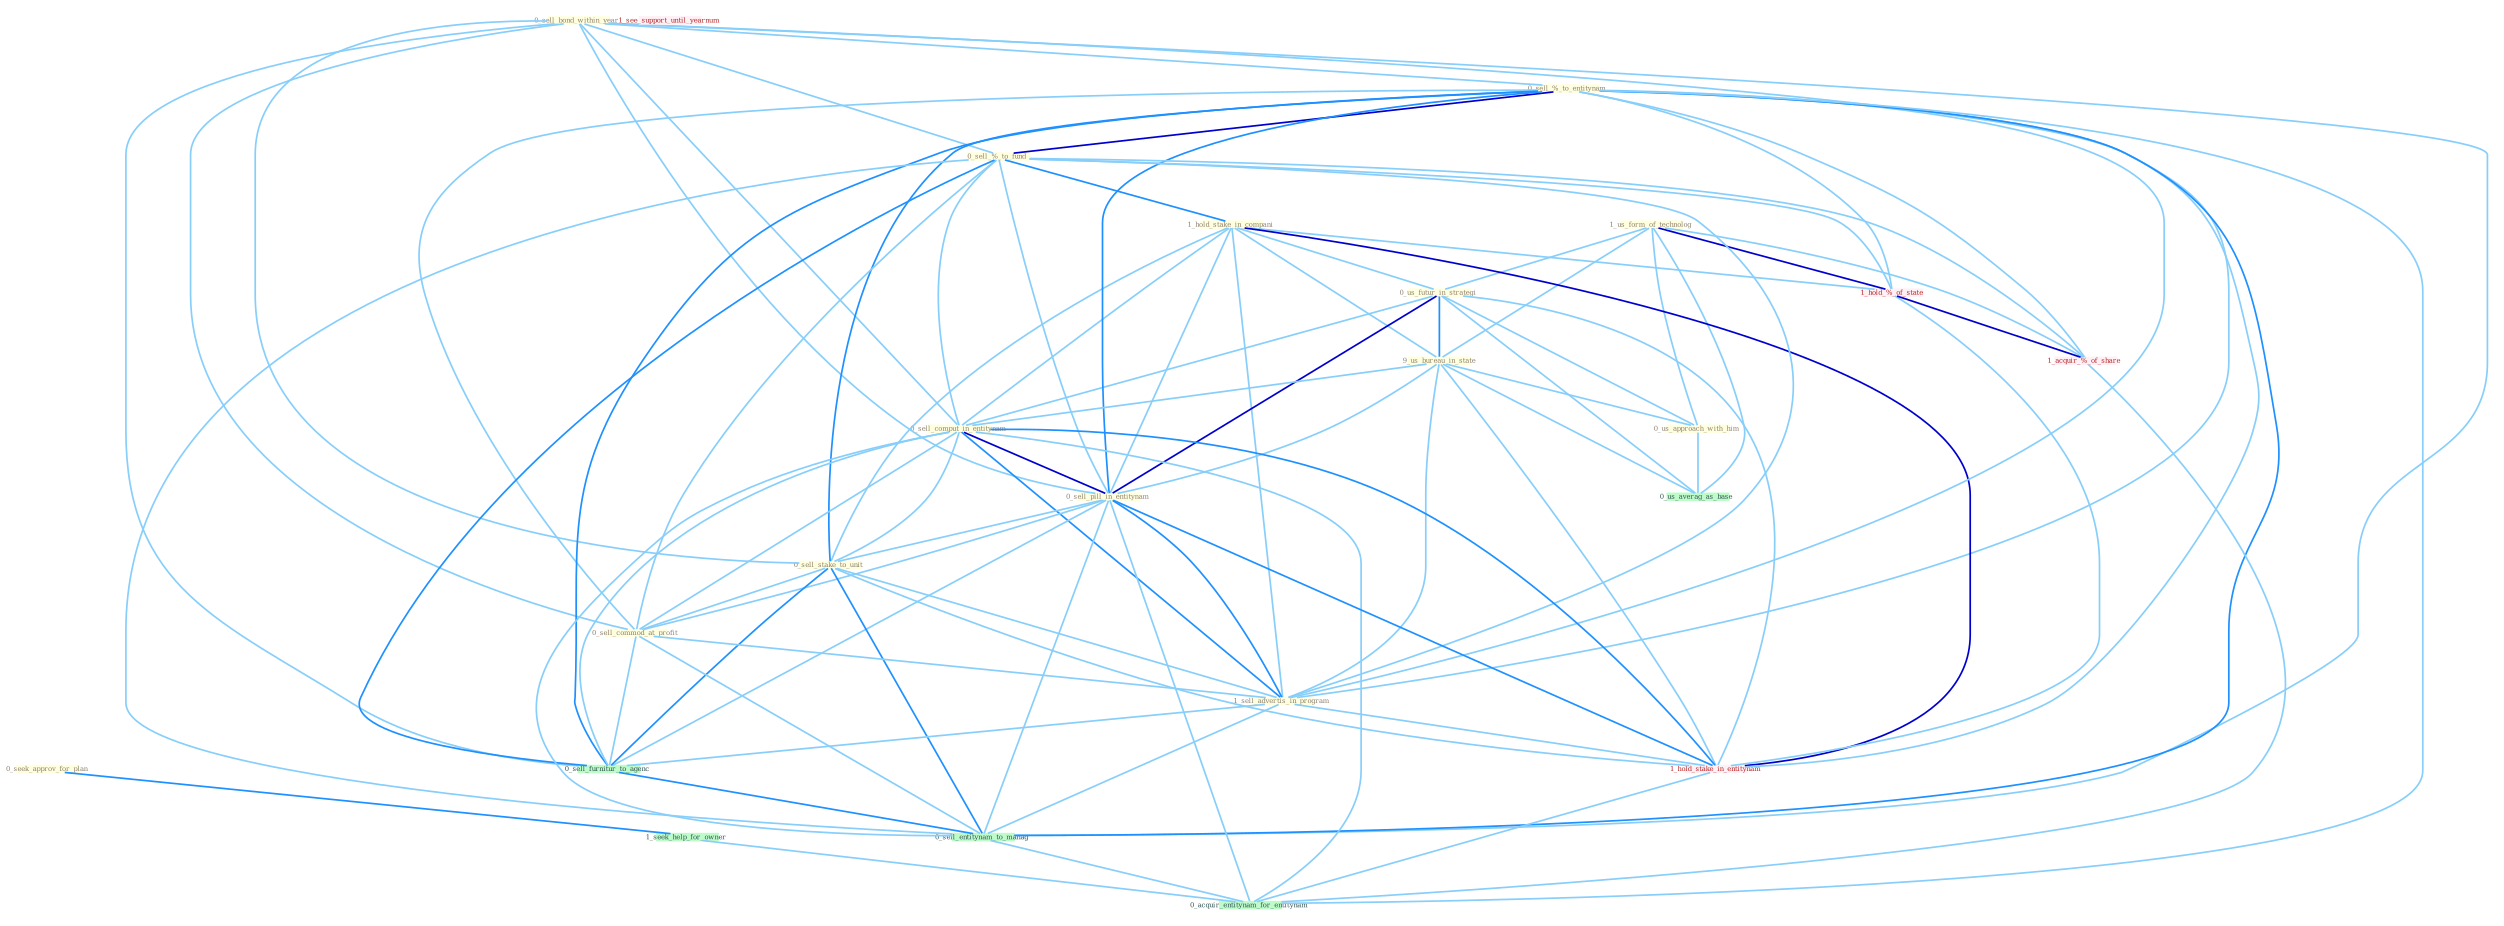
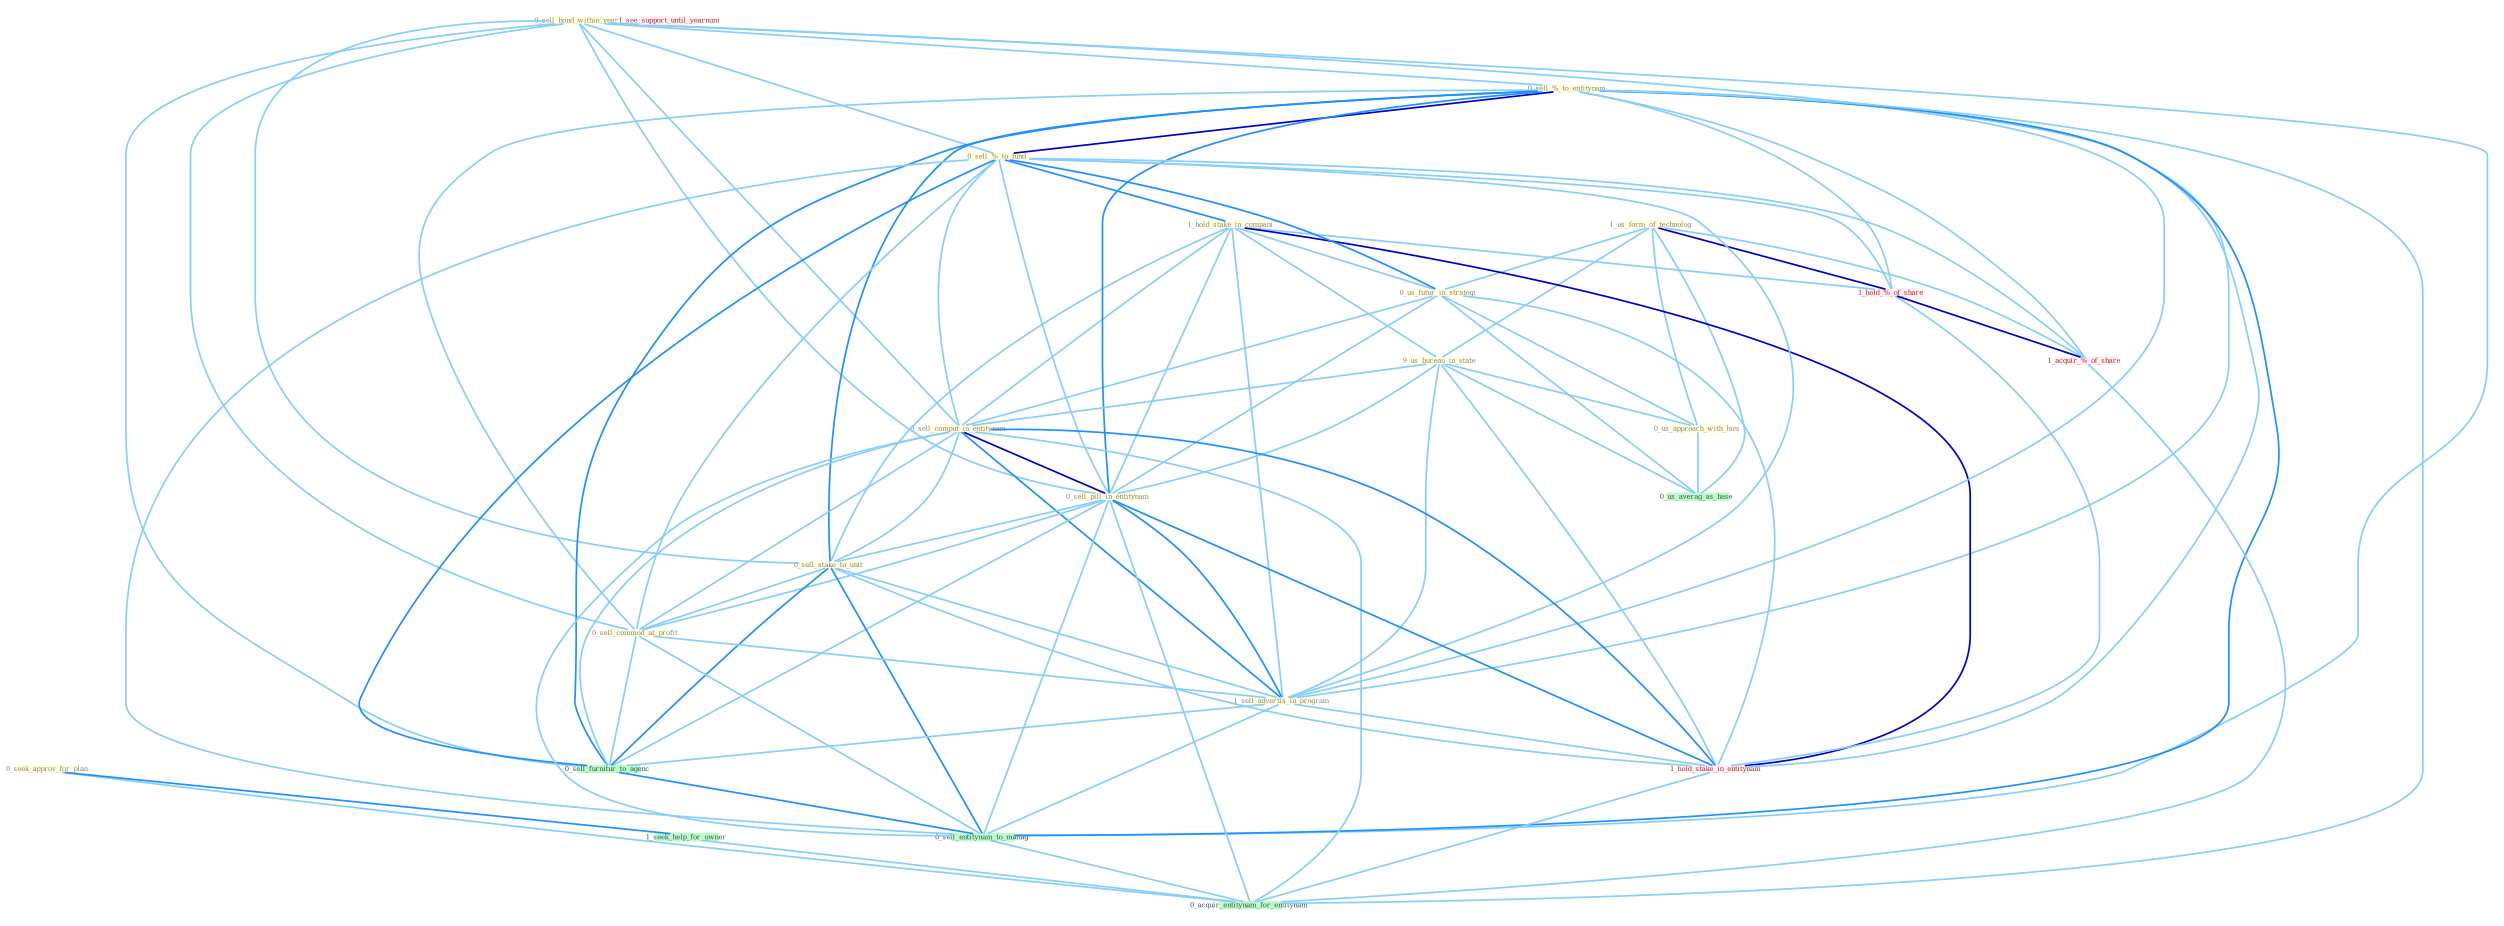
node "1_hold_%_of_state": label "1_hold_%_of_state" -> "1_hold_%_of_share"
edge "0_us_futur_in_strategi" -- "9_us_bureau_in_state": now "0_us_futur_in_strategi" -- "0_sell_%_to_fund"
edge "0_us_futur_in_strategi" -- "0_sell_pill_in_entitynam": color #0000cd -> #87cefa
edge "0_seek_approv_for_plan" -- "0_acquir_entitynam_for_entitynam": added
